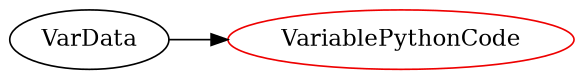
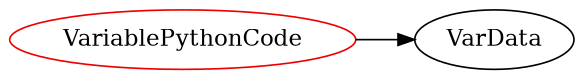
edge "VarData" -> "VariablePythonCode": reversed
